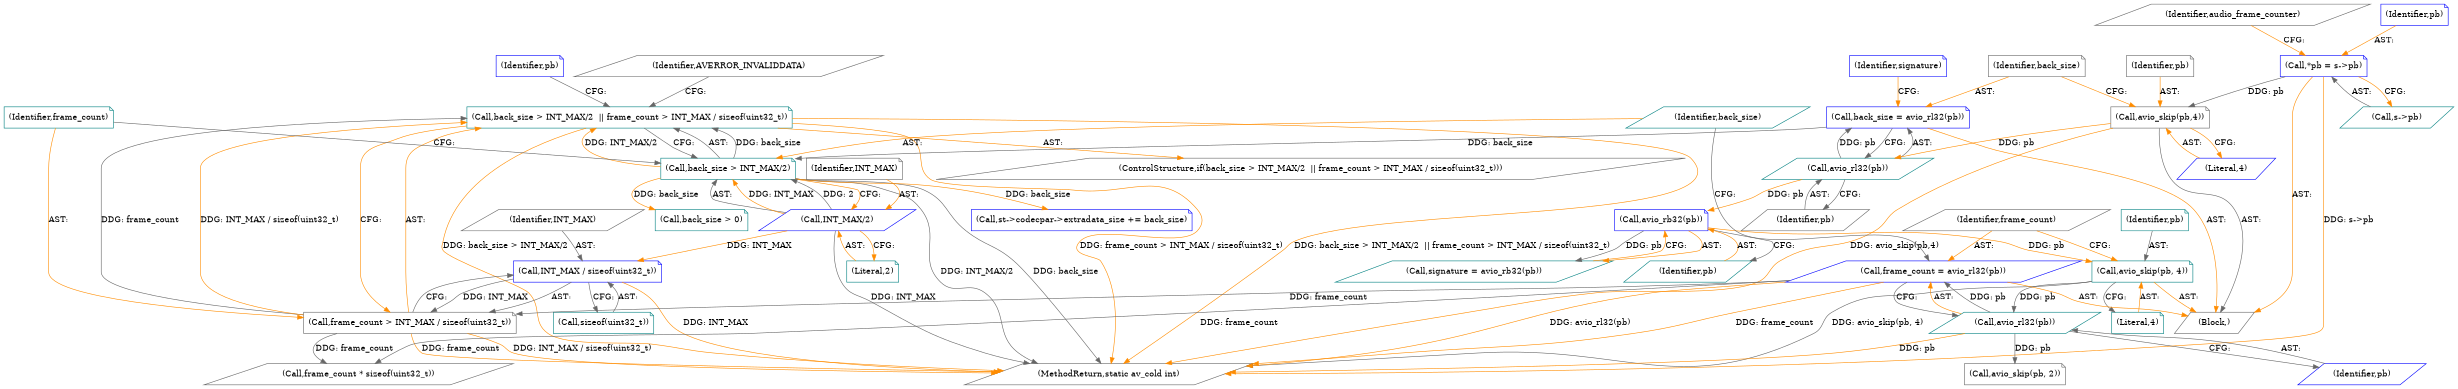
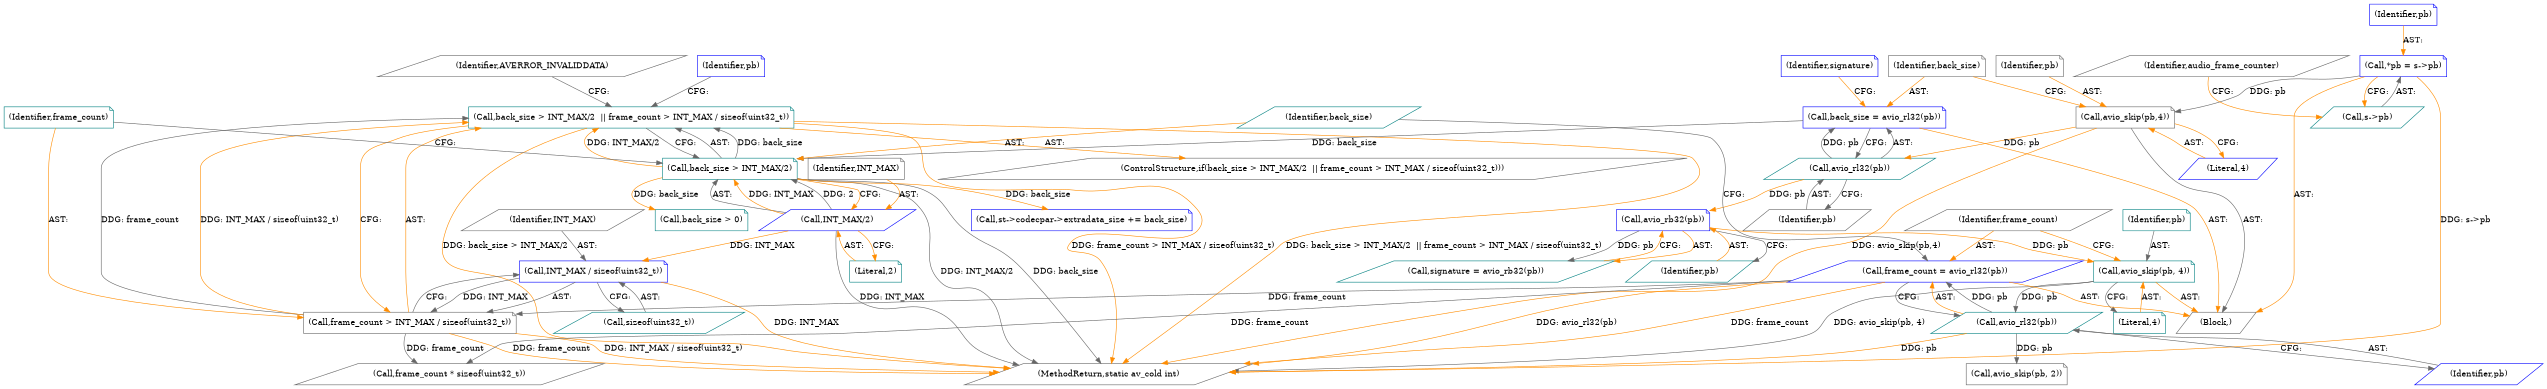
edge "(Identifier,audio_frame_counter)" -> "(Call,*pb = s->pb)": now "(Identifier,audio_frame_counter)" -> "(Call,s->pb)"
node "(Call,sizeof(uint32_t))": shape note -> parallelogram
